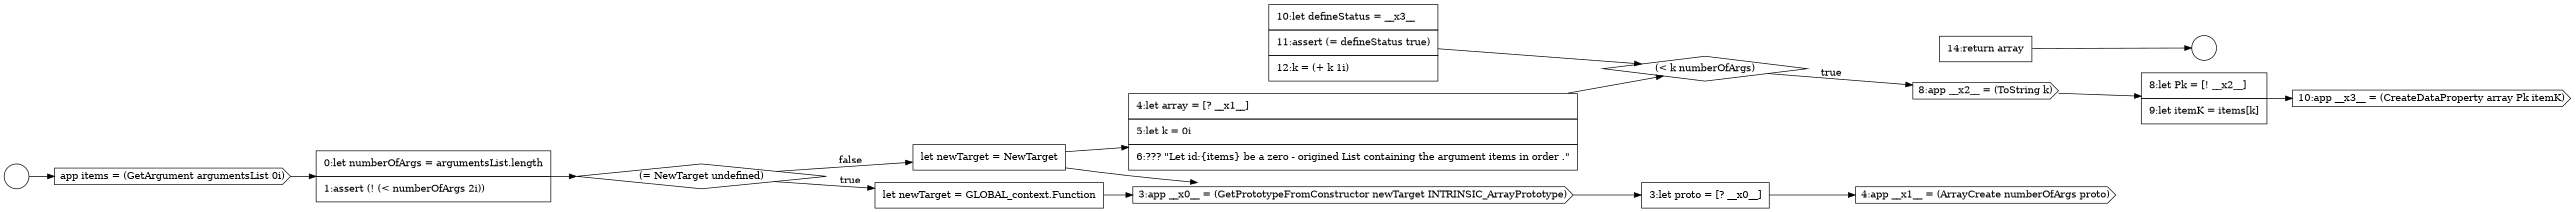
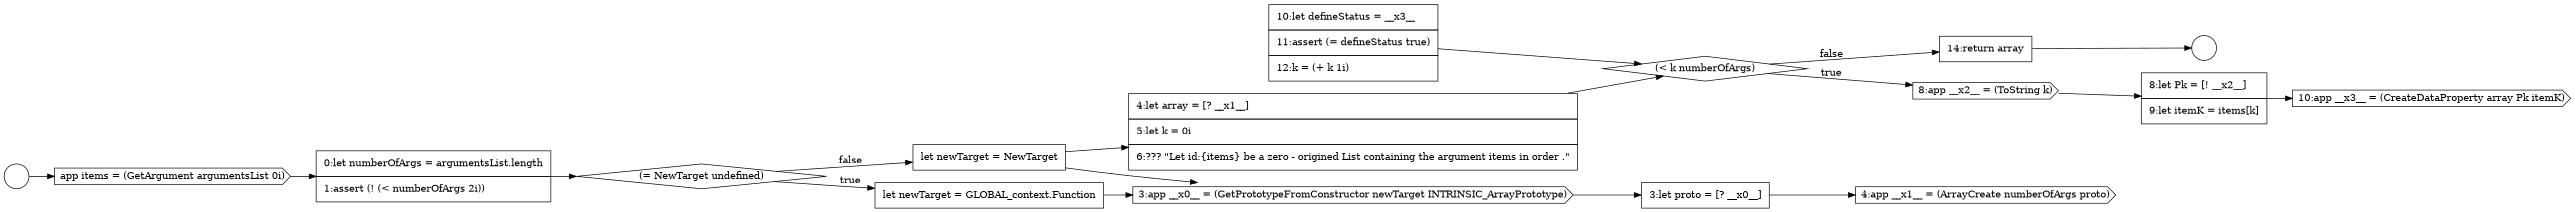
edge "(< k numberOfArgs)" -> "14:return array": added, label "false"
